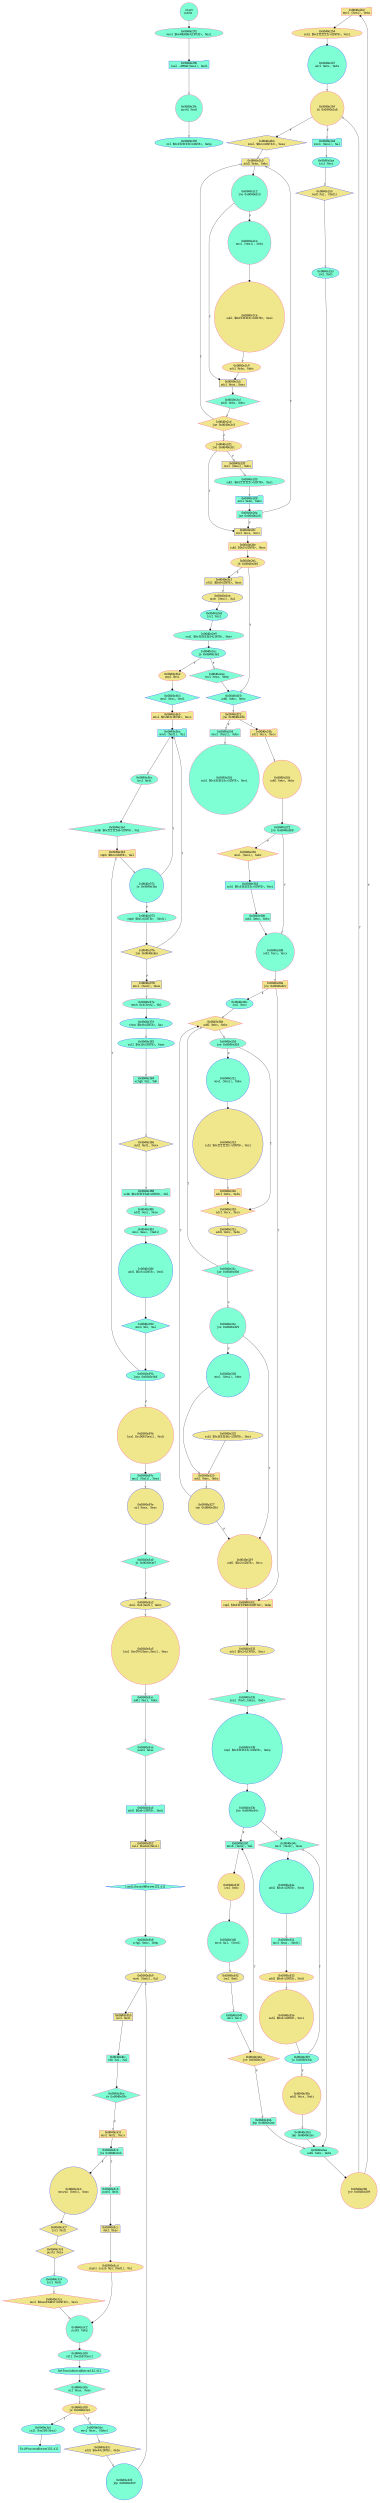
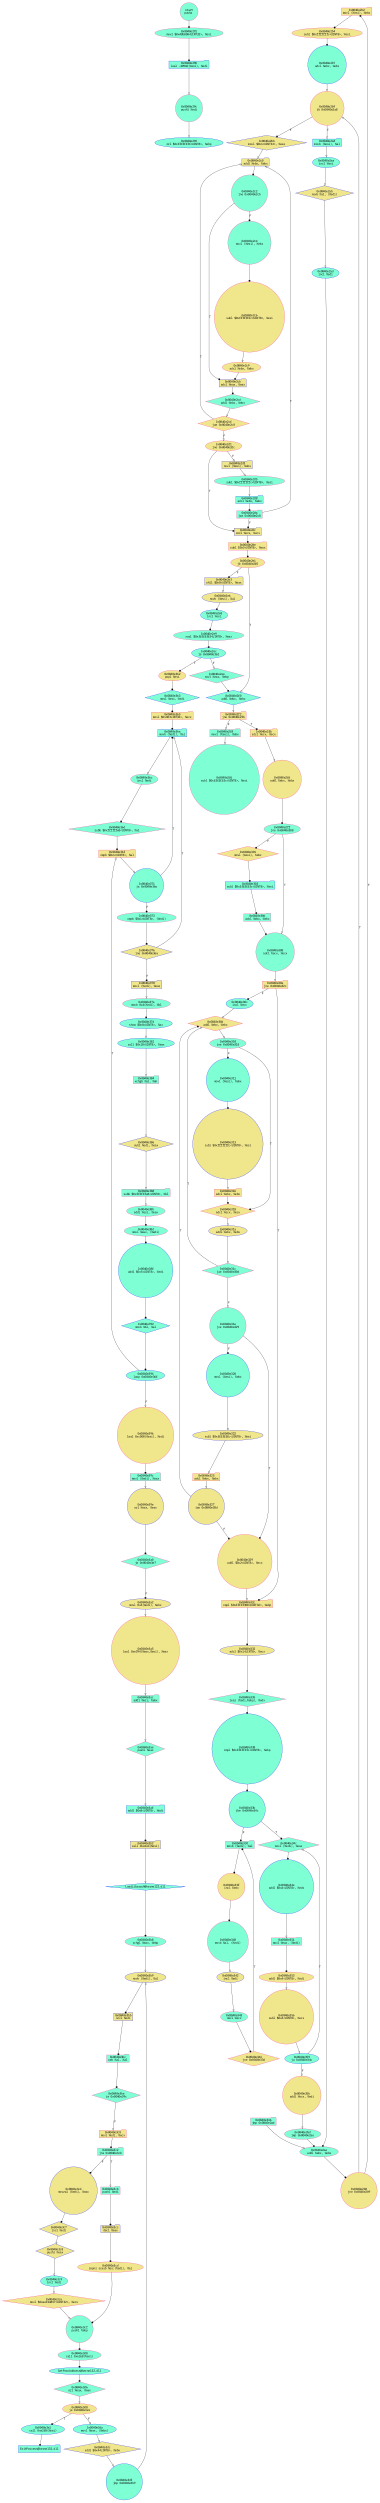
edge "0x0040e320 movl (%esi), %ebx" -> "0x0040e325 adcl %ebx, %ebx": now "0x0040e320 movl (%esi), %ebx" -> "0x0040e322 subl $0xfffffffc<UINT8>, %esi"
edge "0x0040e344 jne 0x0040e33d" -> "0x0040e346 jmp 0x0040e2ae": removed, label "F"
